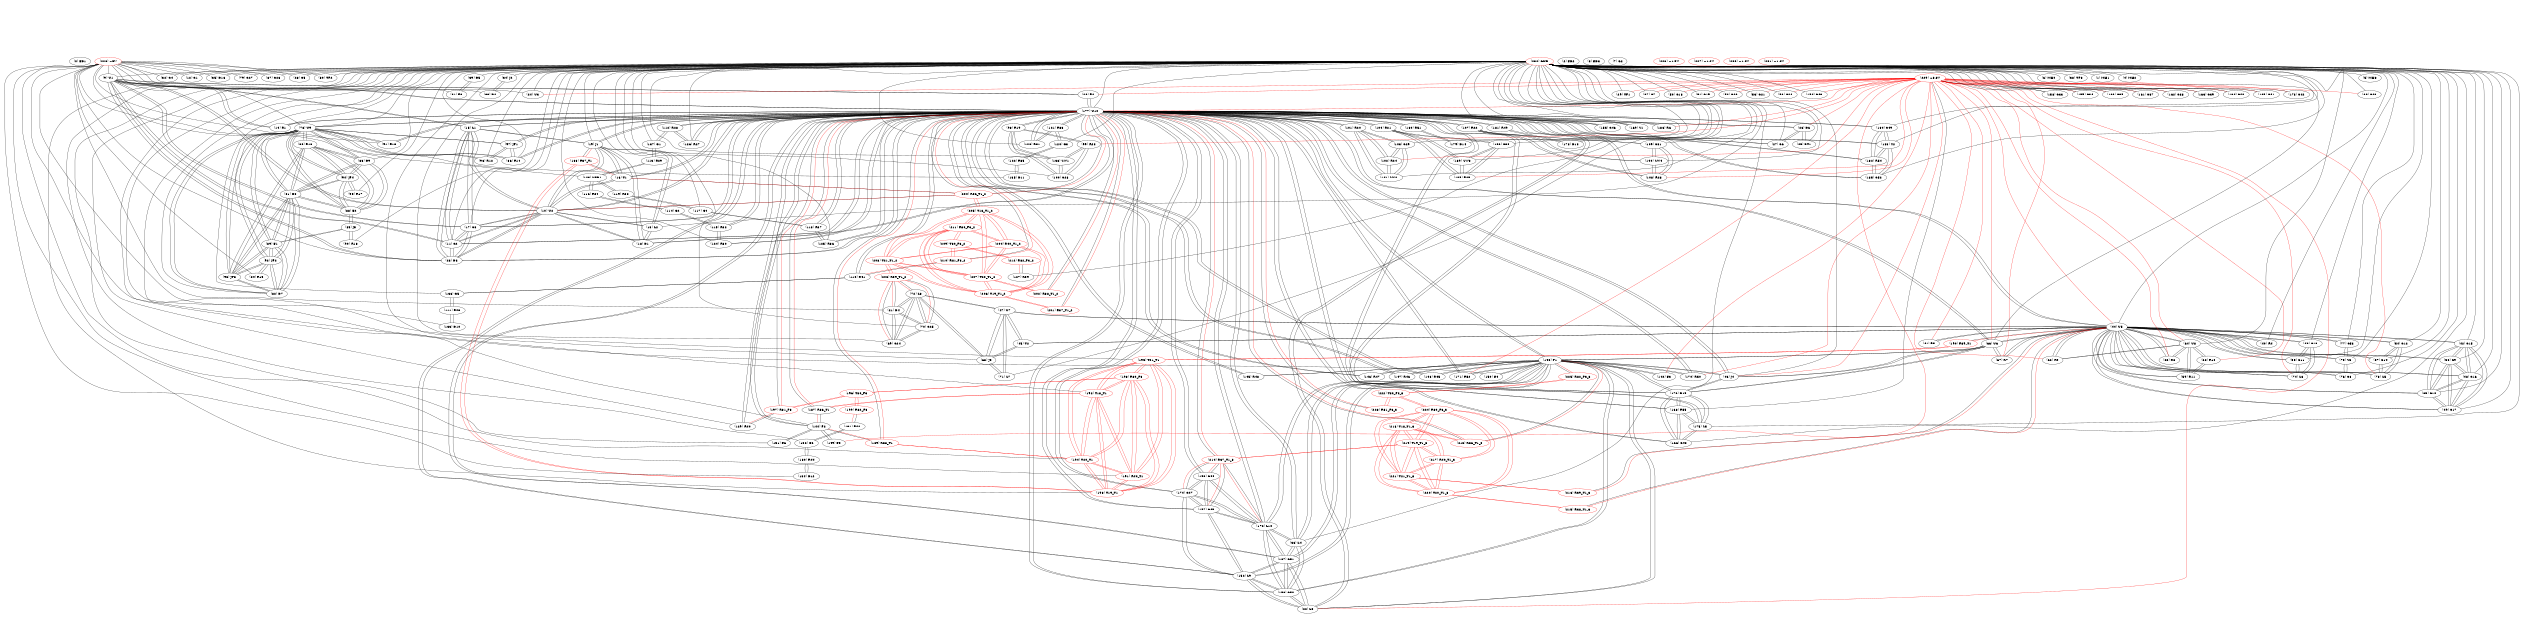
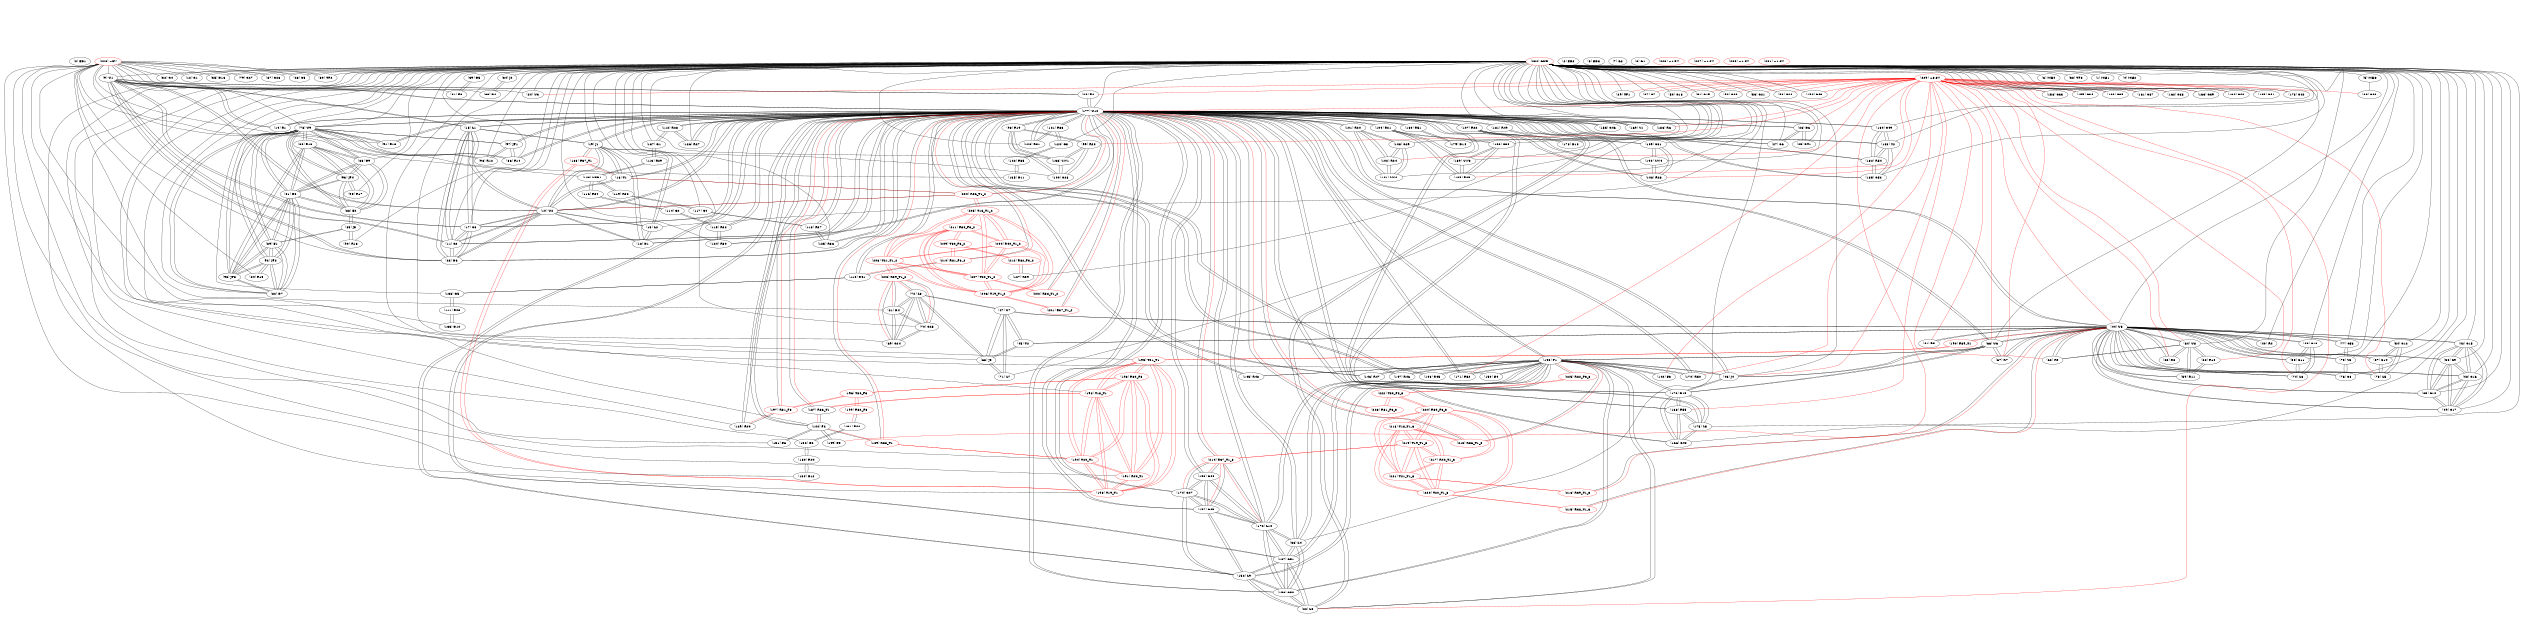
node "(8) G1": added
edge "(232) GND" -- "(60) C23": now "(5) MH3" -- "(60) C23"
edge "(229) +3.3V" -- "(158) C33": color black -> red
node "(94) JP4": label "(94) JP4" -> "(93) JP4"
edge "(229) +3.3V" -- "(168) R55": color black -> red
